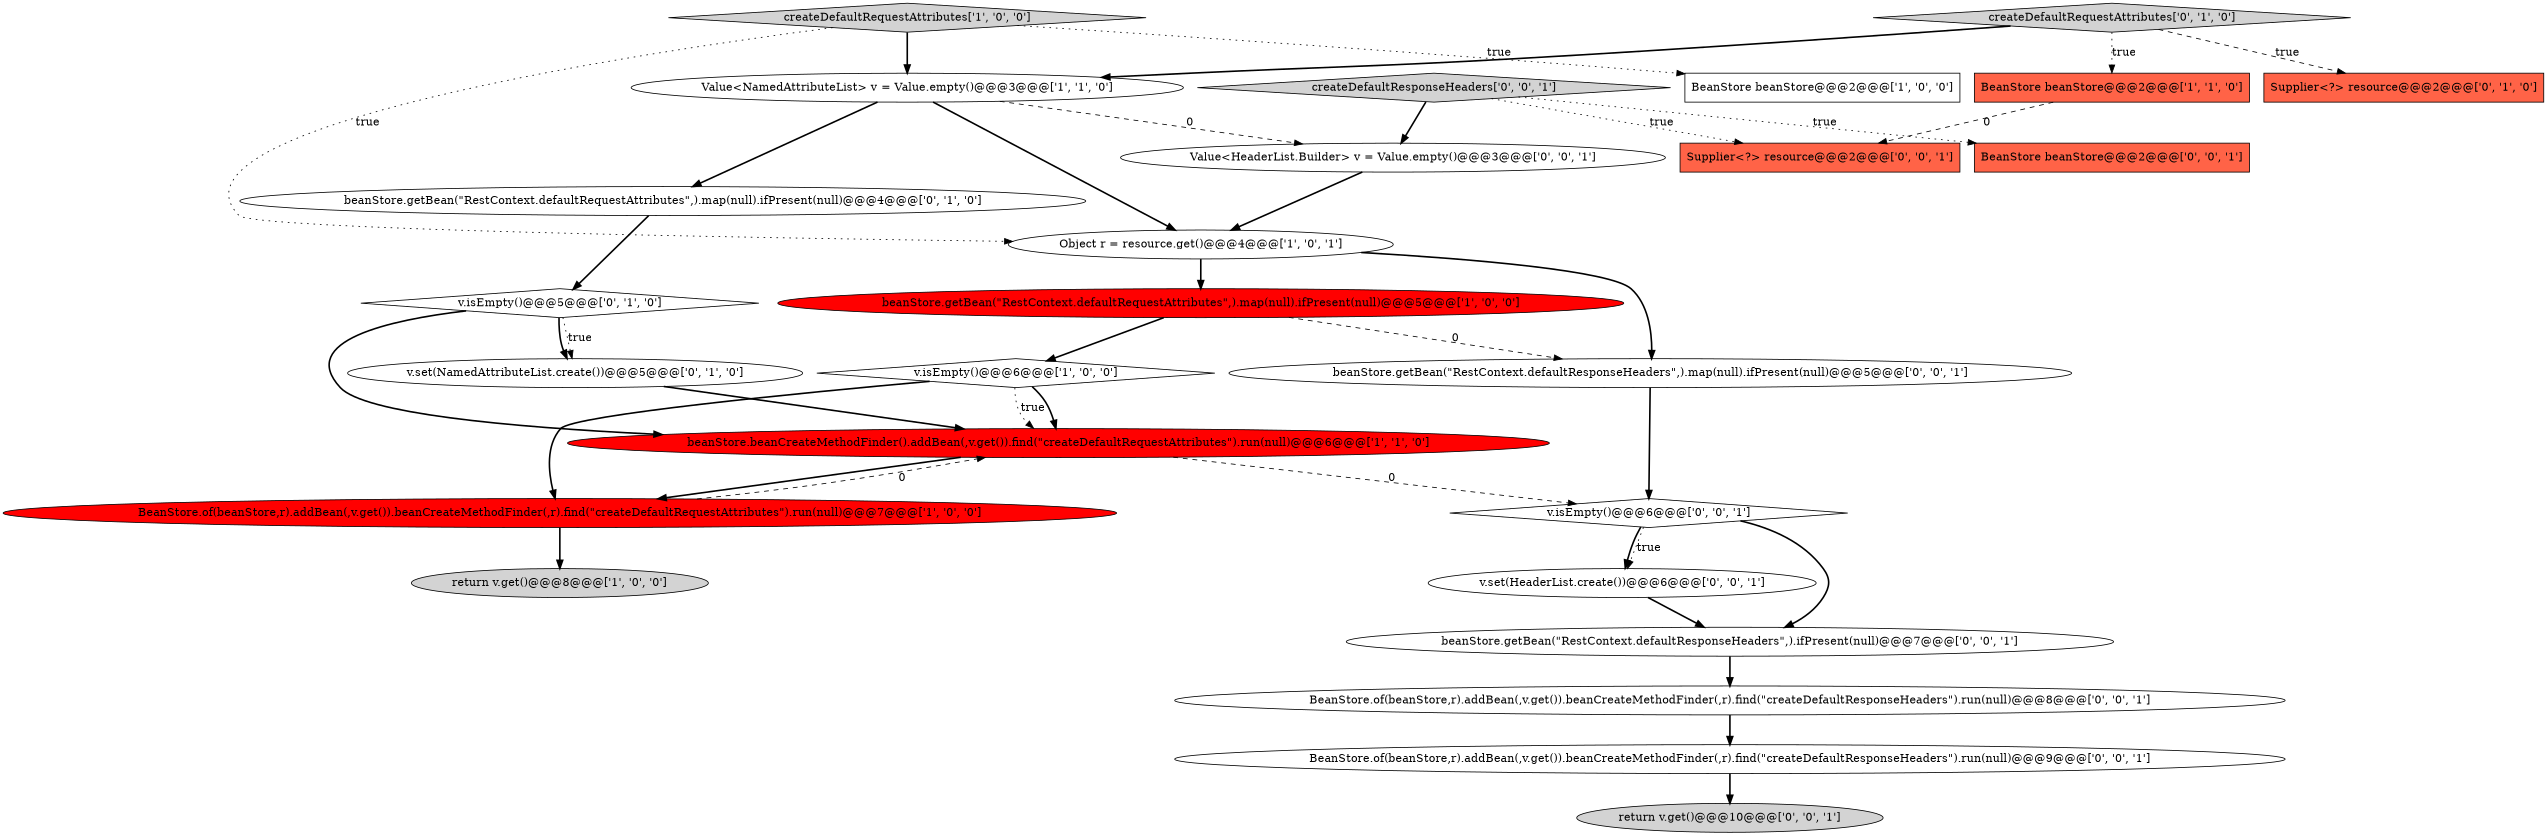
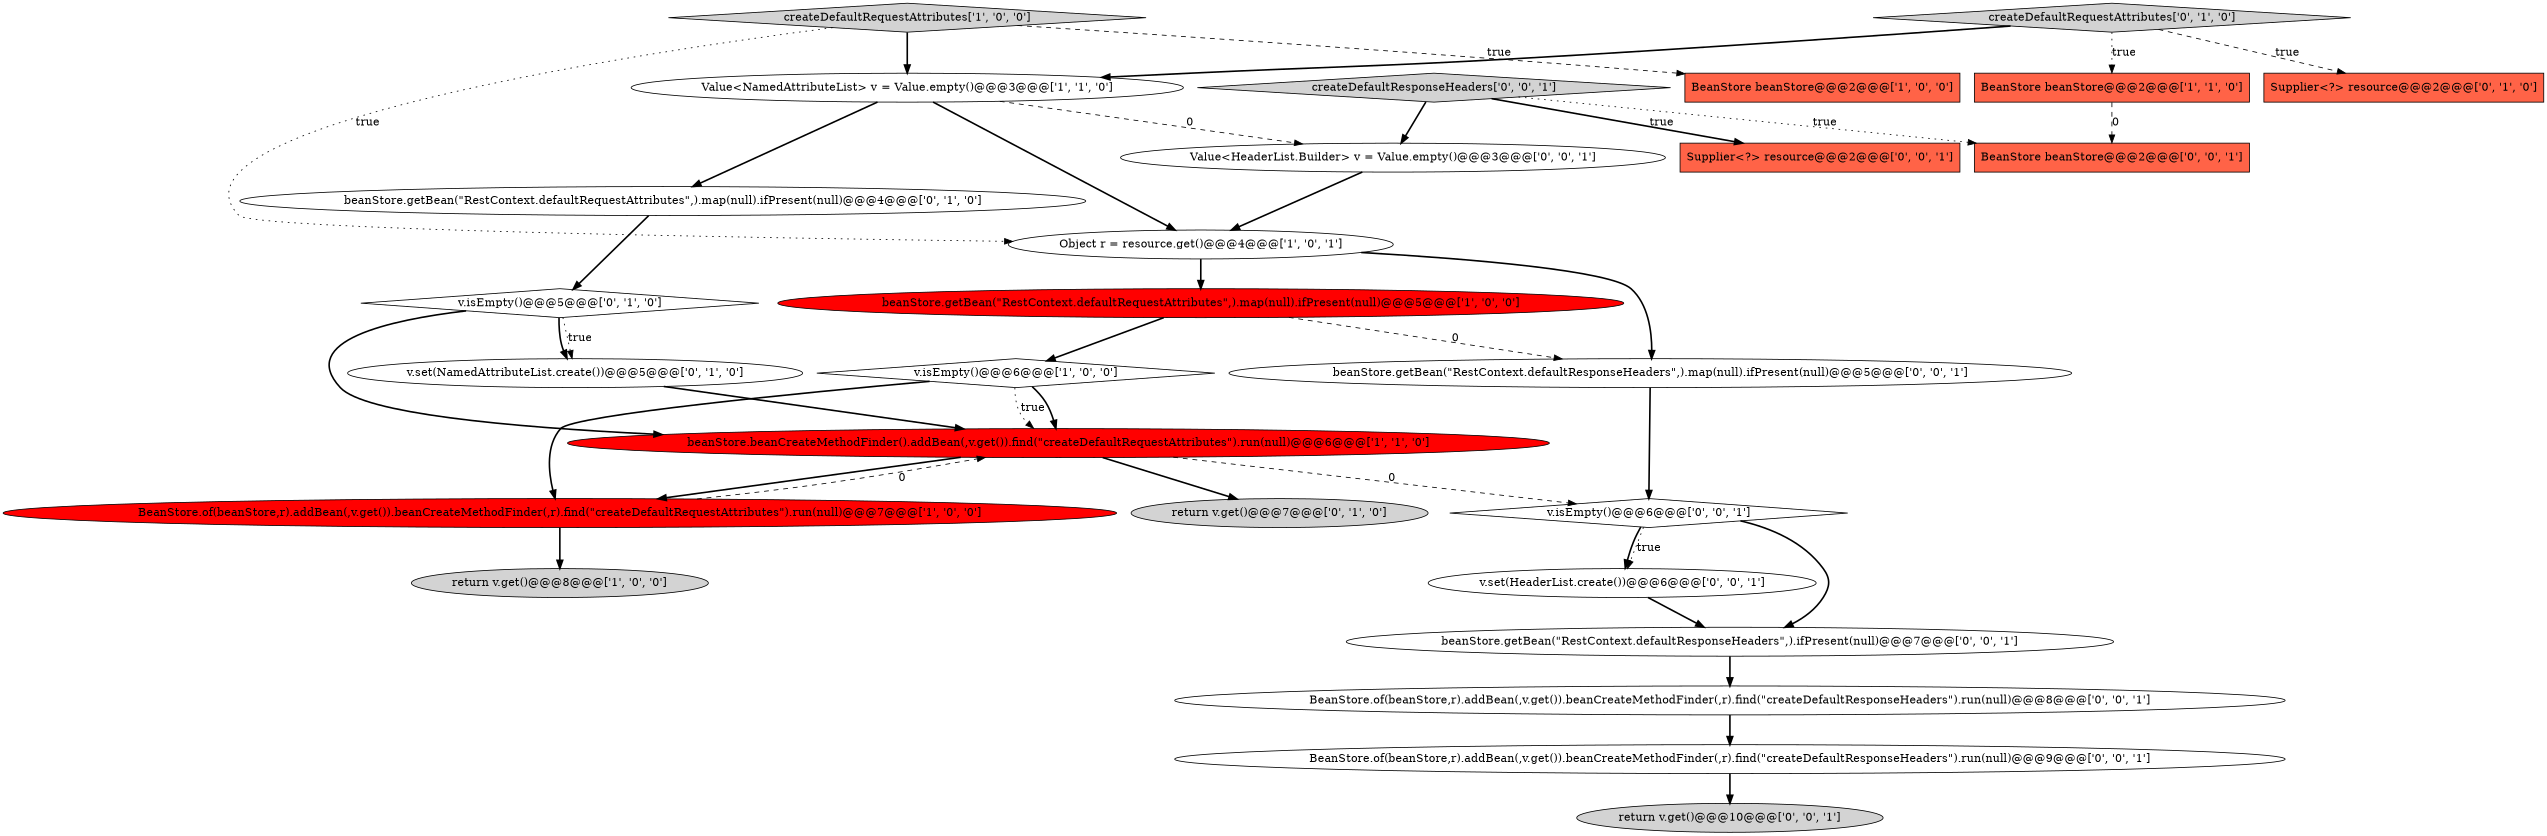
edge "createDefaultRequestAttributes['1', '0', '0']" -> "BeanStore beanStore@@@2@@@['1', '0', '0']": style dotted -> dashed
node "BeanStore beanStore@@@2@@@['1', '0', '0']": fillcolor white -> tomato
edge "createDefaultResponseHeaders['0', '0', '1']" -> "Supplier<?> resource@@@2@@@['0', '0', '1']": style dotted -> bold
edge "BeanStore beanStore@@@2@@@['1', '1', '0']" -> "Supplier<?> resource@@@2@@@['0', '0', '1']": now "BeanStore beanStore@@@2@@@['1', '1', '0']" -> "BeanStore beanStore@@@2@@@['0', '0', '1']"
node "return v.get()@@@7@@@['0', '1', '0']": added
